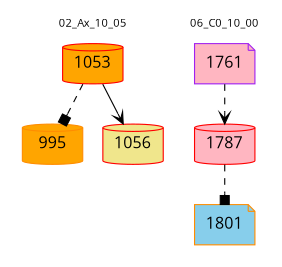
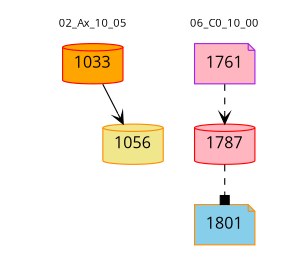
node "1053": label "1053" -> "1033"
node "995": removed
node "1056": color red -> darkorange
